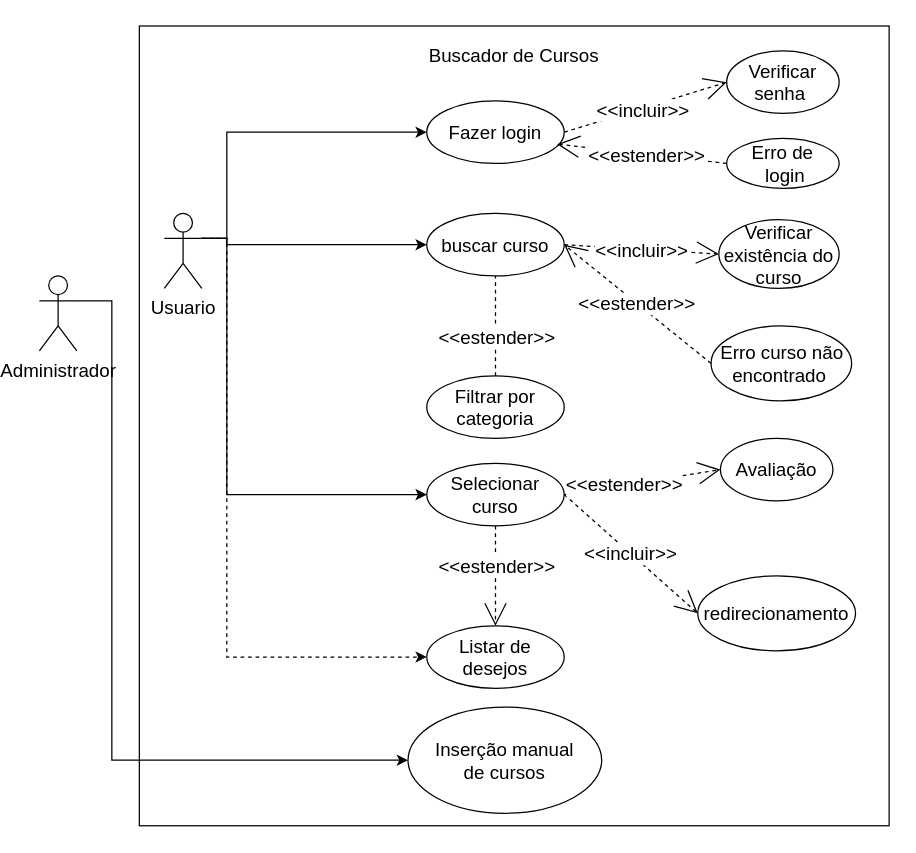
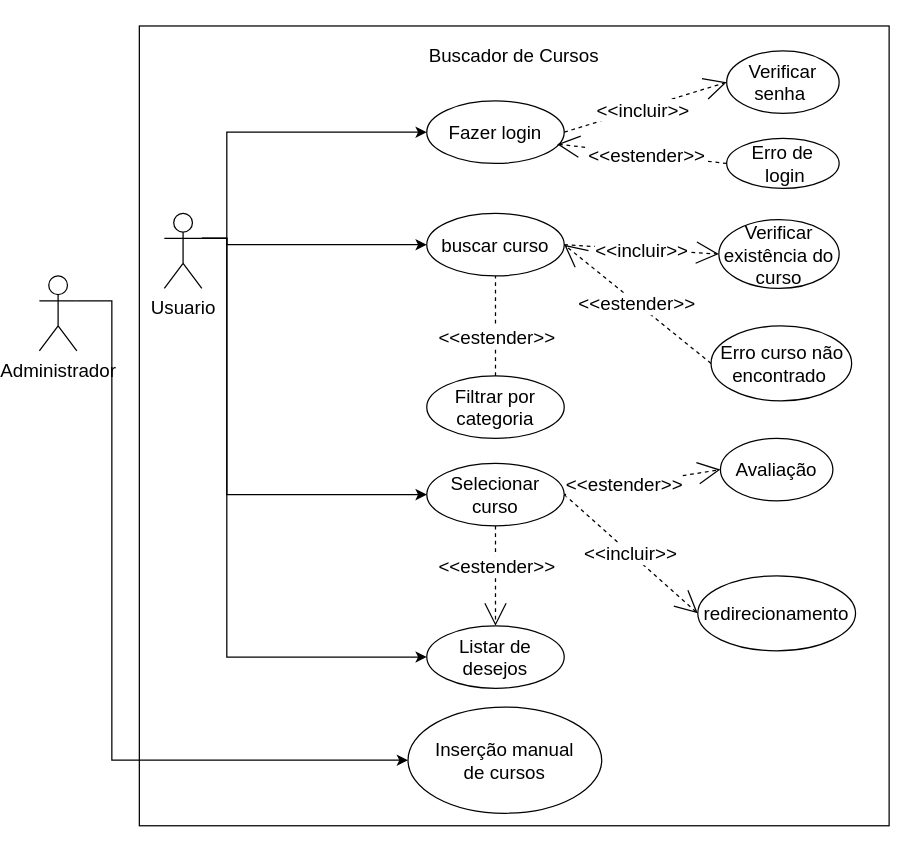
edge "Usuario" -> "Listar de desejos": style dashed -> solid
